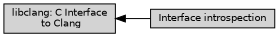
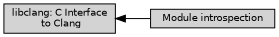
node "Interface introspection": label "Interface introspection" -> "Module introspection"
